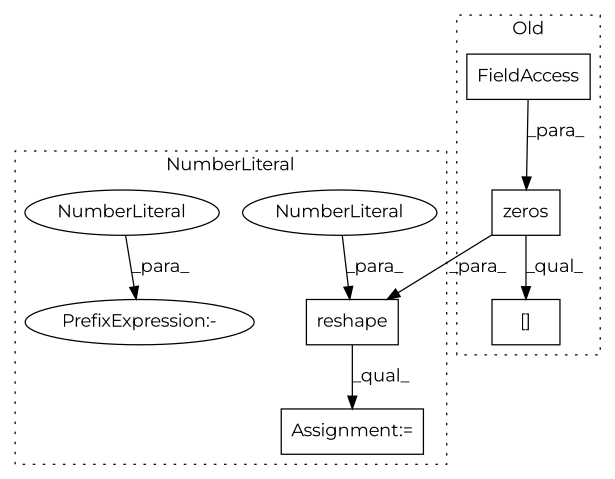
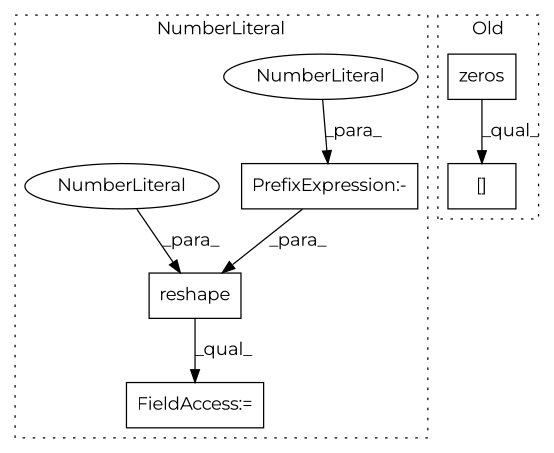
node "FieldAccess": removed
edge "zeros" -> "reshape": now "PrefixExpression:-" -> "reshape"
node "PrefixExpression:-": shape ellipse -> box
node "Assignment:=": label "Assignment:=" -> "FieldAccess:="
